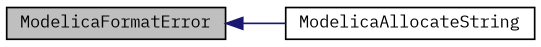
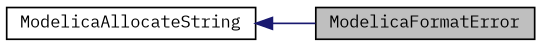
edge "ModelicaAllocateString" -> "ModelicaFormatError": reversed
